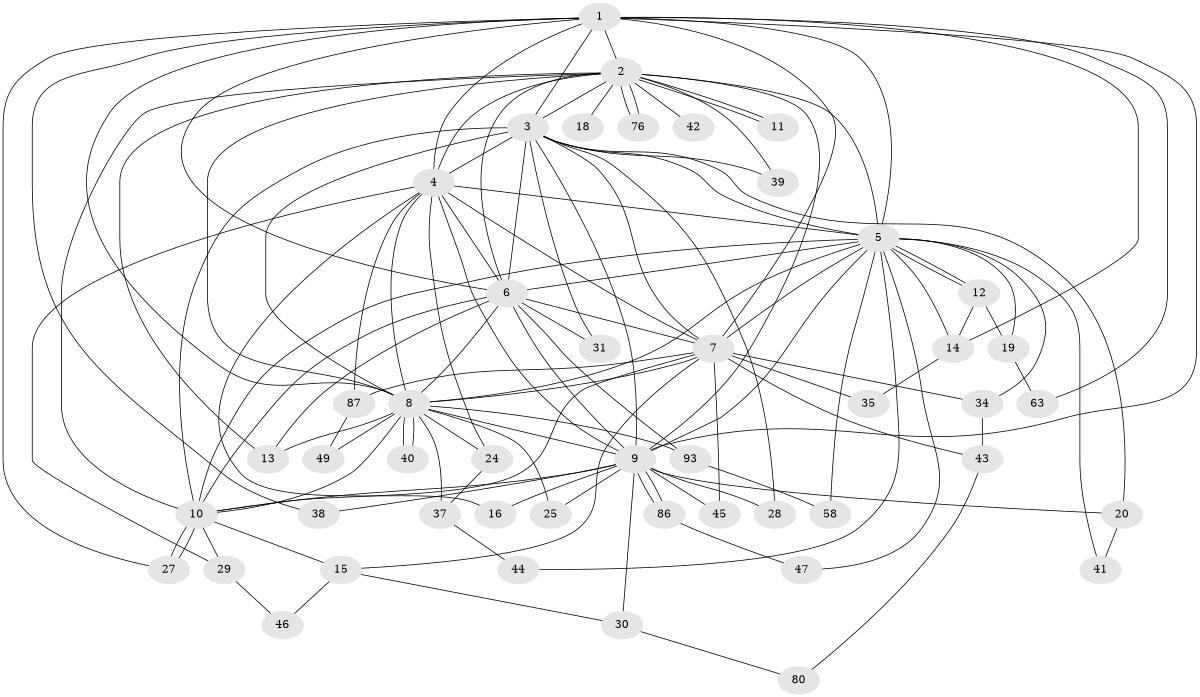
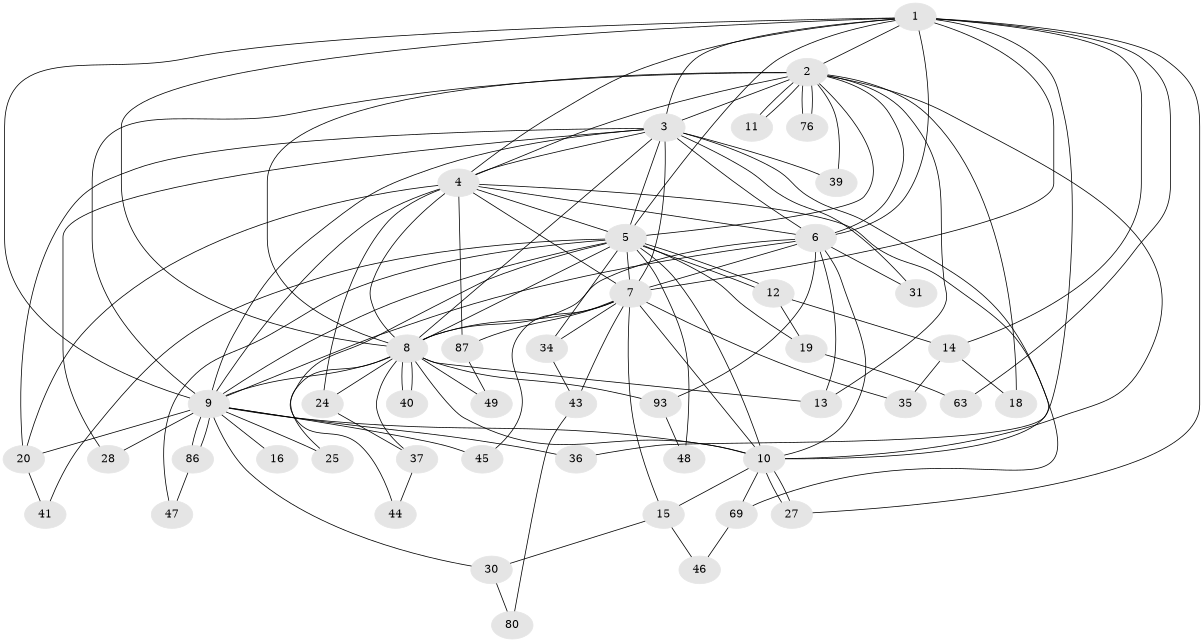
node "42": removed
edge "5" -- "6": removed
edge "5" -- "14": now "18" -- "14"
edge "4" -- "16": now "4" -- "20"
node "38": label "38" -> "36"
node "58": label "58" -> "48"
node "29": label "29" -> "69"
